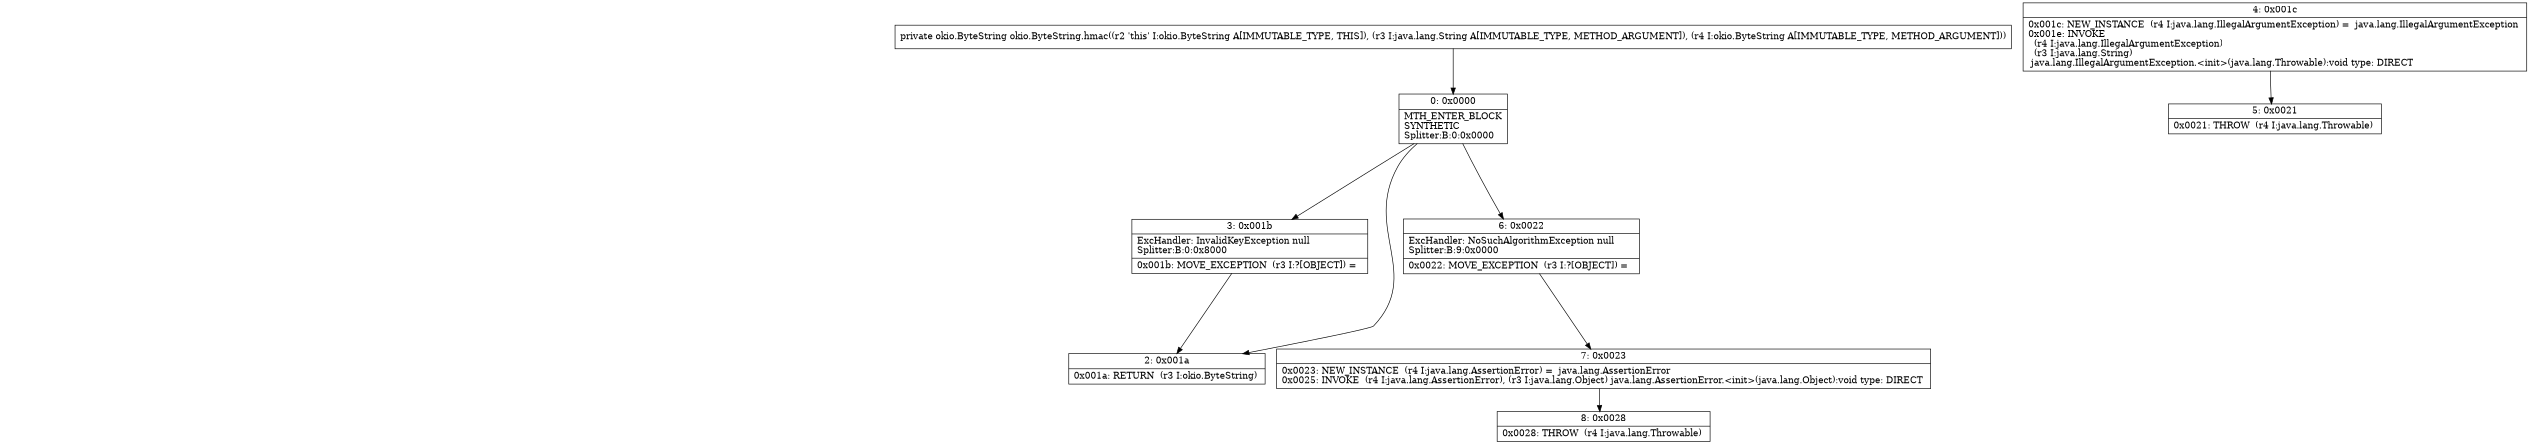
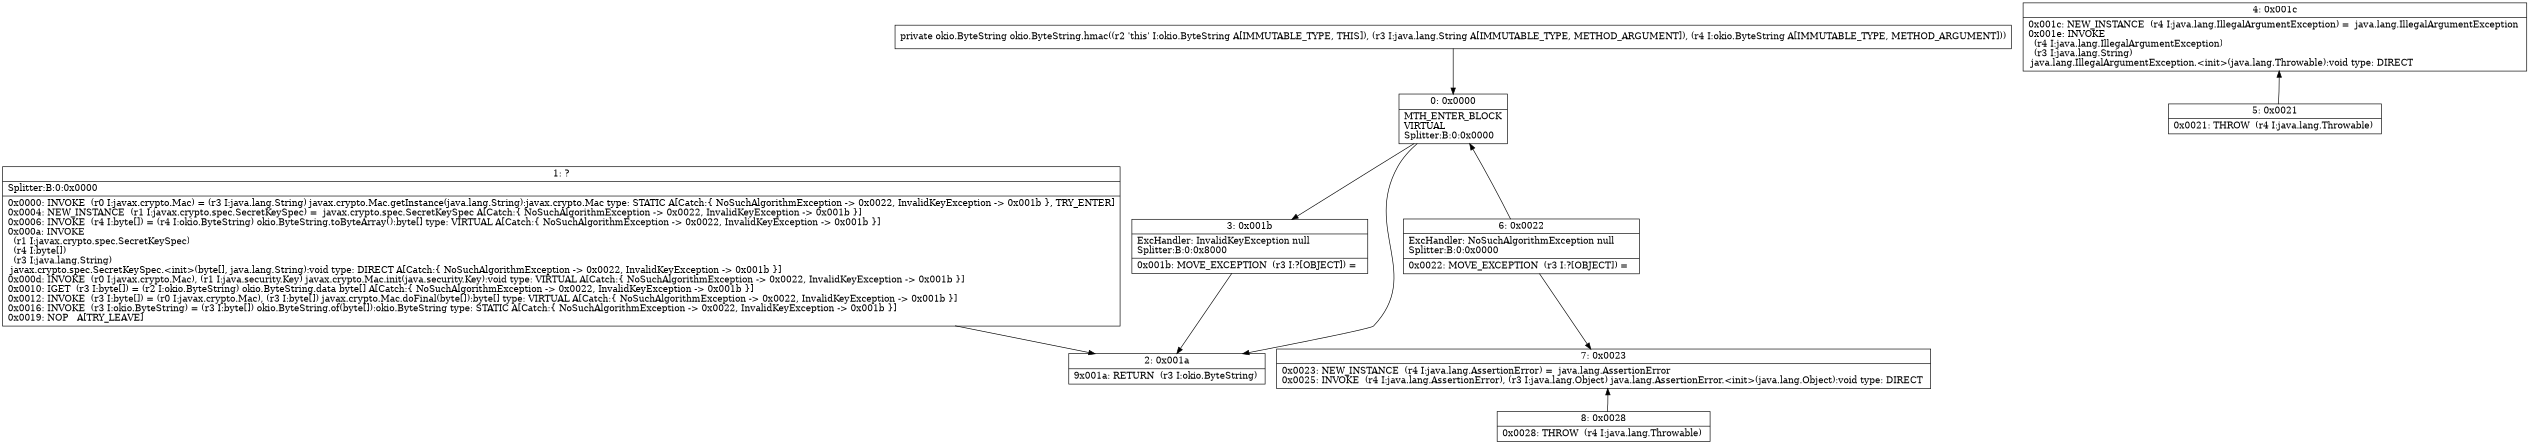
edge "4: 0x001c" -> "5: 0x0021": reversed
node "0: 0x0000": text "SYNTHETIC" -> "VIRTUAL"
edge "0: 0x0000" -> "6: 0x0022": reversed
node "1: ?": added
node "6: 0x0022": text "Splitter:B:9:0x0000" -> "Splitter:B:0:0x0000"
node "2: 0x001a": text "0x001a: RETURN  (r3 I:okio.ByteString)" -> "9x001a: RETURN  (r3 I:okio.ByteString)"
edge "7: 0x0023" -> "8: 0x0028": reversed
